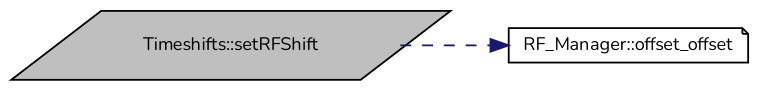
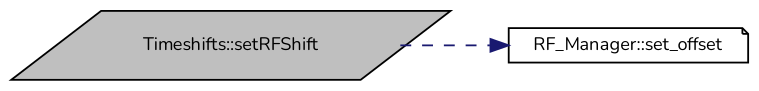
node "RF_Manager::offset_offset": label "RF_Manager::offset_offset" -> "RF_Manager::set_offset"
